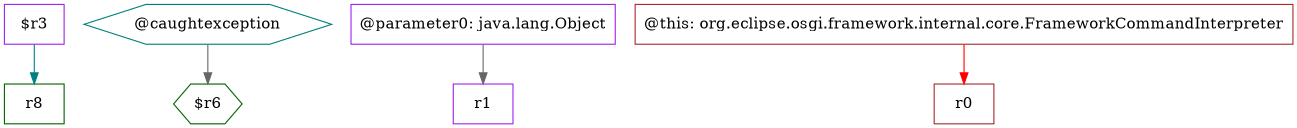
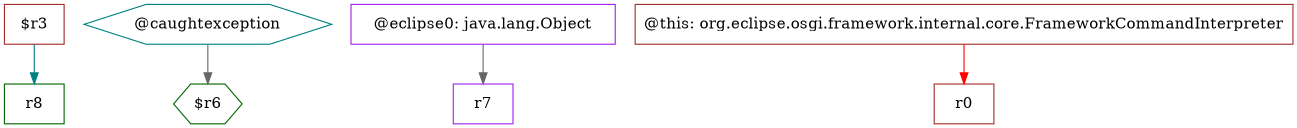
node "$r3": color purple -> brown
node "@parameter0: java.lang.Object": label "@parameter0: java.lang.Object" -> "@eclipse0: java.lang.Object"
node "r1": label "r1" -> "r7"
